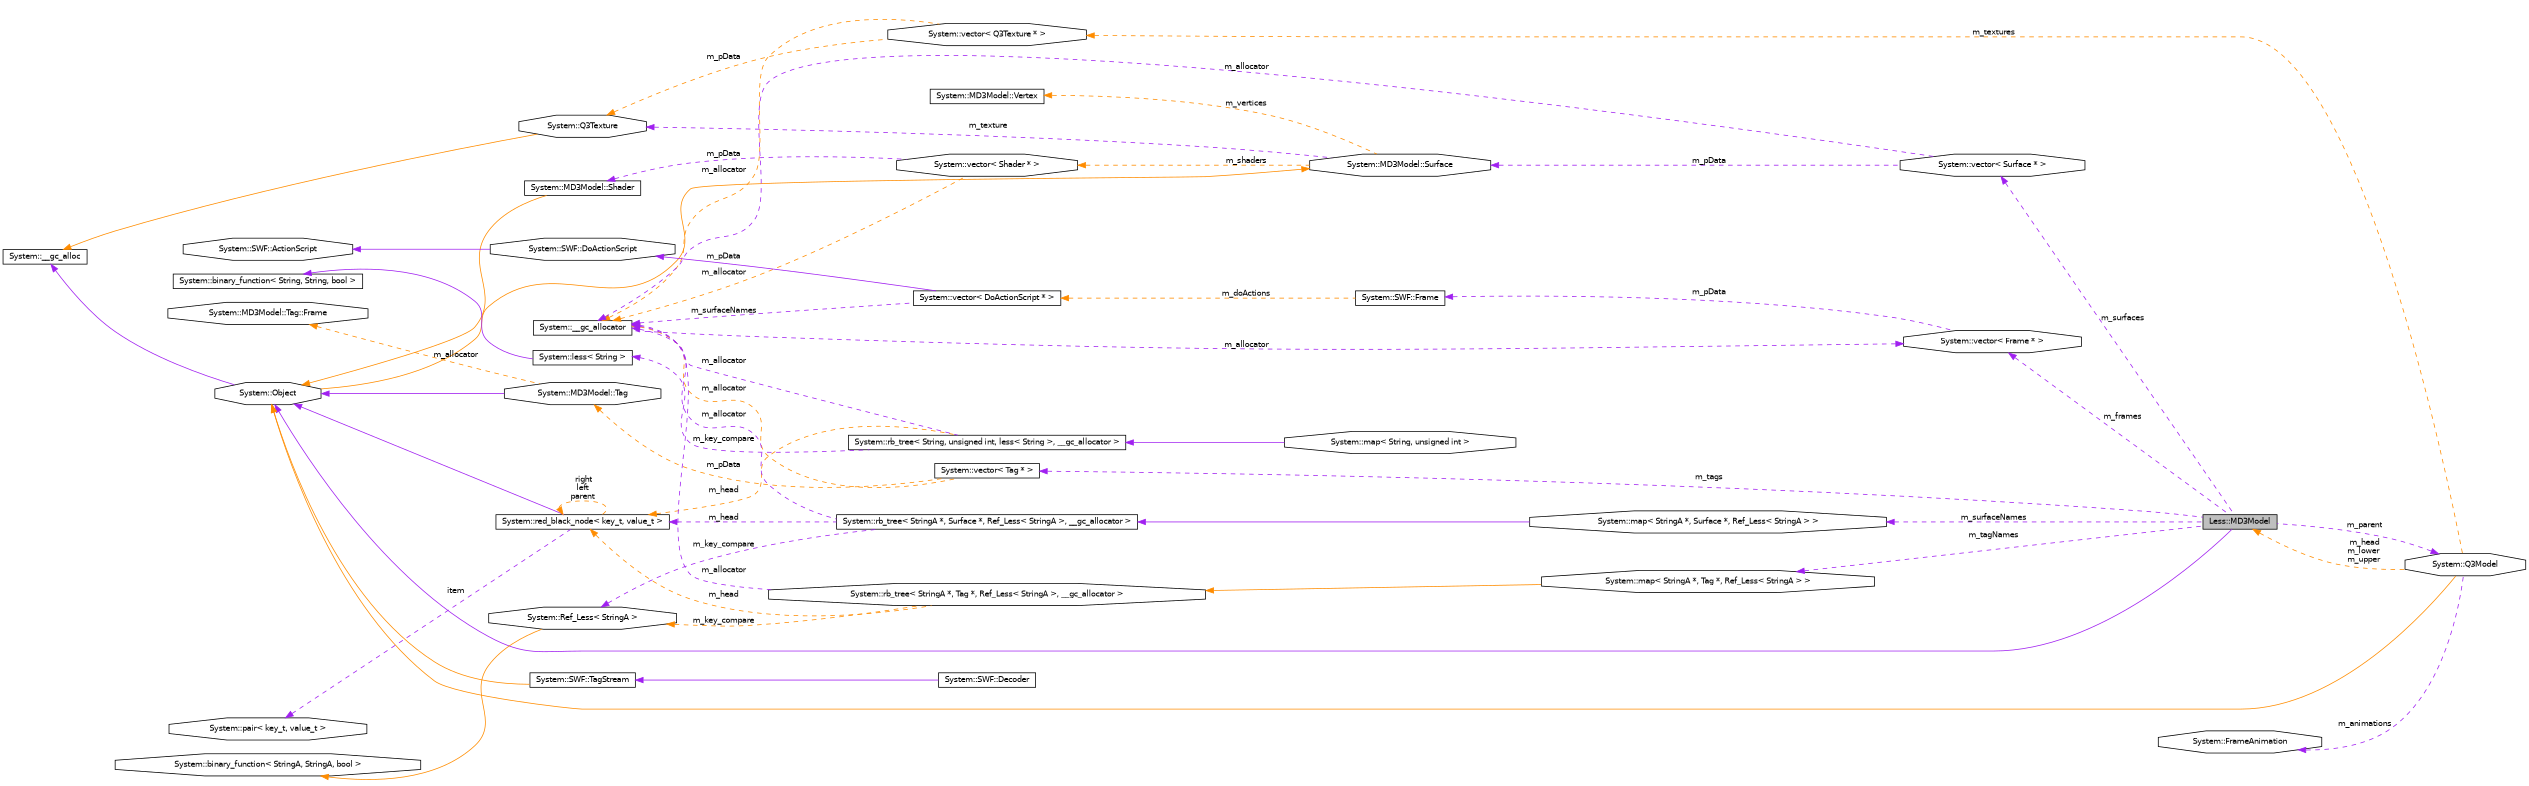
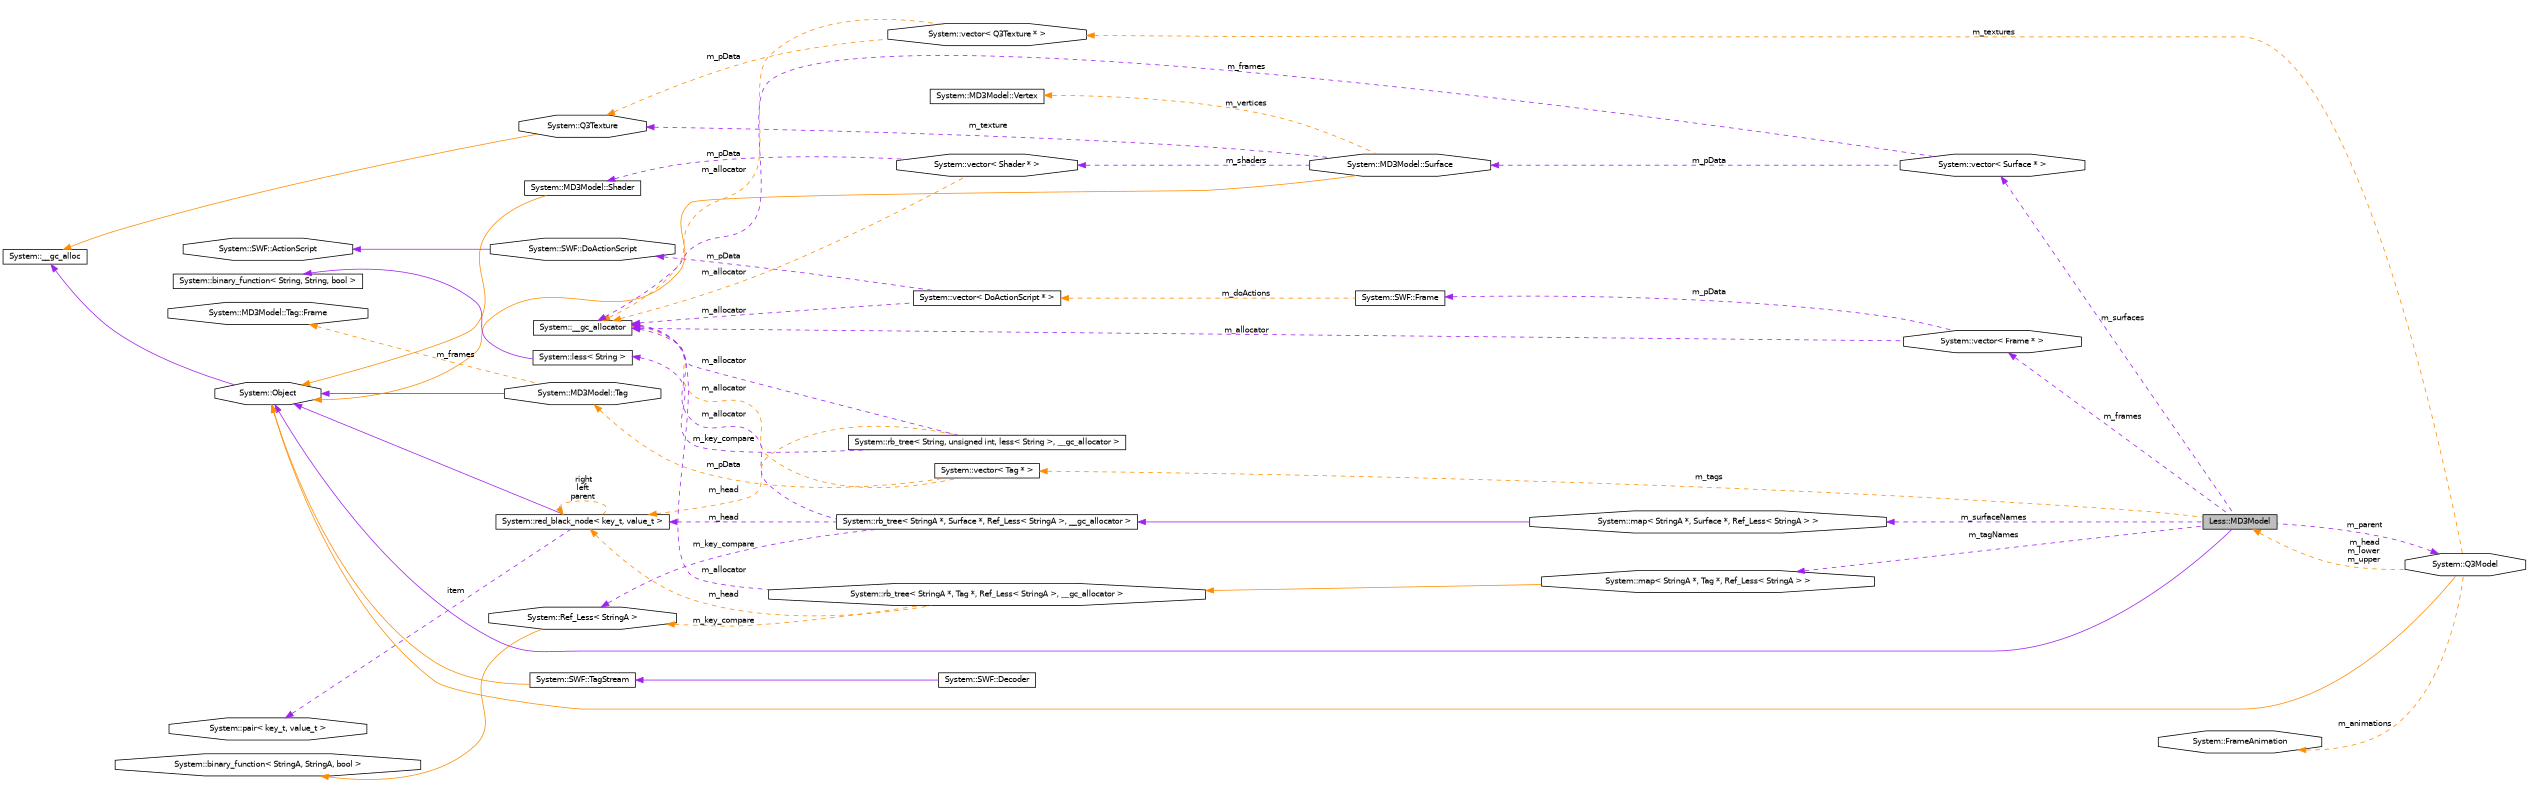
edge "System::vector< Surface * >" -> "System::__gc_allocator": label " m_allocator" -> " m_frames"
edge "System::MD3Model::Surface" -> "System::vector< Shader * >": color darkorange -> purple
edge "System::Object" -> "System::MD3Model::Surface": reversed
edge "System::vector< DoActionScript * >" -> "System::SWF::DoActionScript": style solid -> dashed
edge "System::vector< DoActionScript * >" -> "System::__gc_allocator": label " m_surfaceNames" -> " m_allocator"
edge "System::__gc_allocator" -> "System::vector< Frame * >": reversed
edge "System::MD3Model::Tag" -> "System::MD3Model::Tag::Frame": label " m_allocator" -> " m_frames"
node "System::map< String, unsigned int >": removed
edge "Less::MD3Model" -> "System::vector< Tag * >": color purple -> darkorange
edge "System::Q3Model" -> "System::FrameAnimation": color purple -> darkorange
